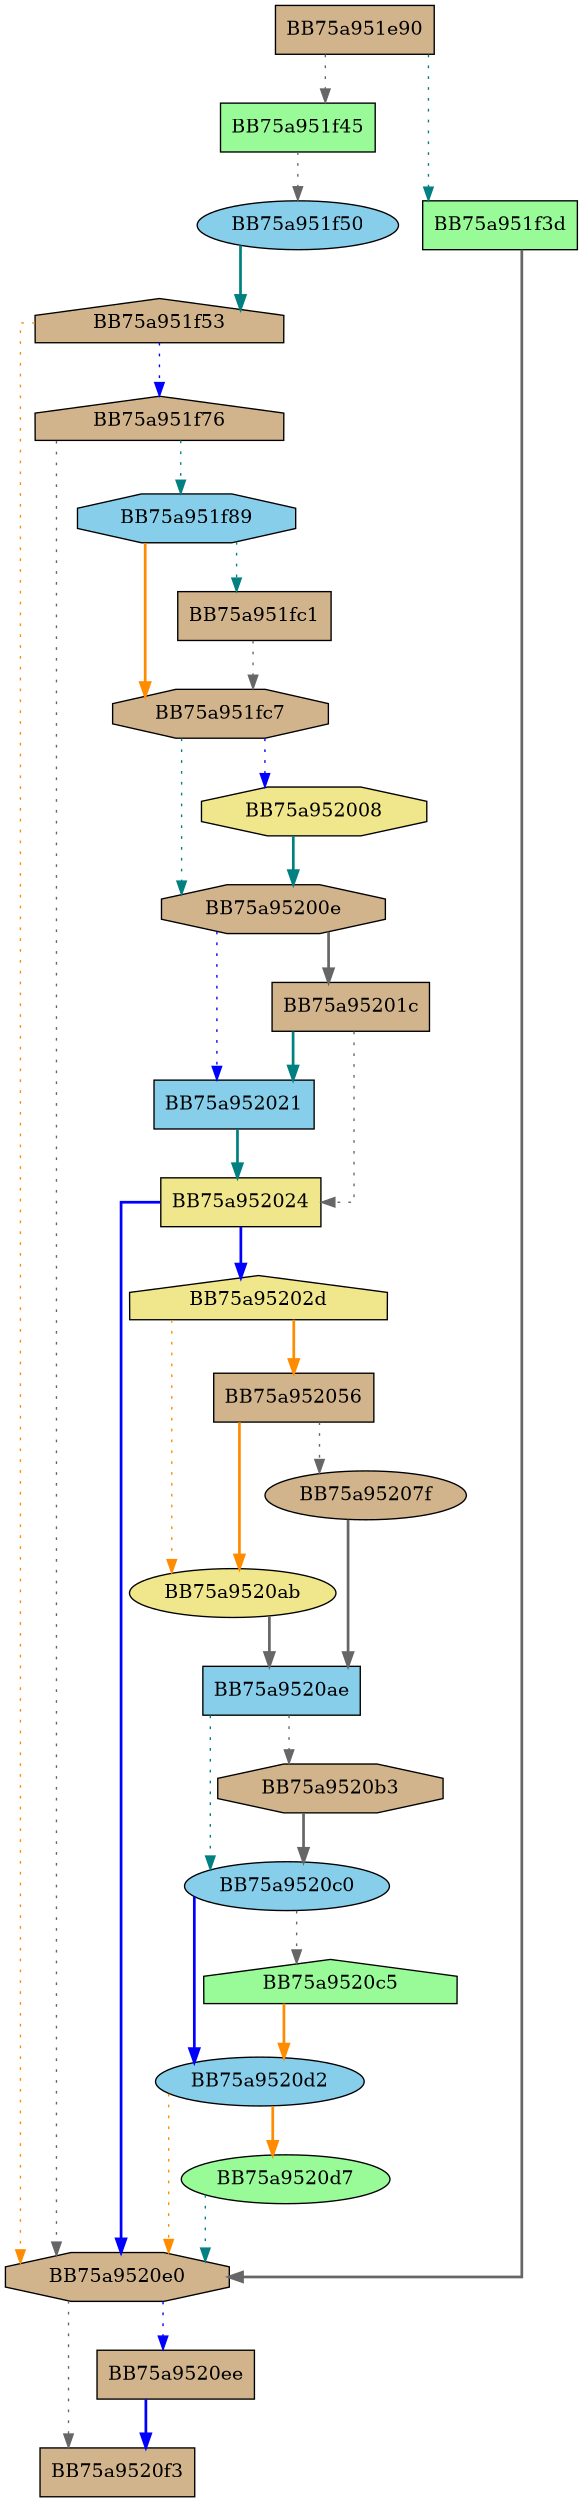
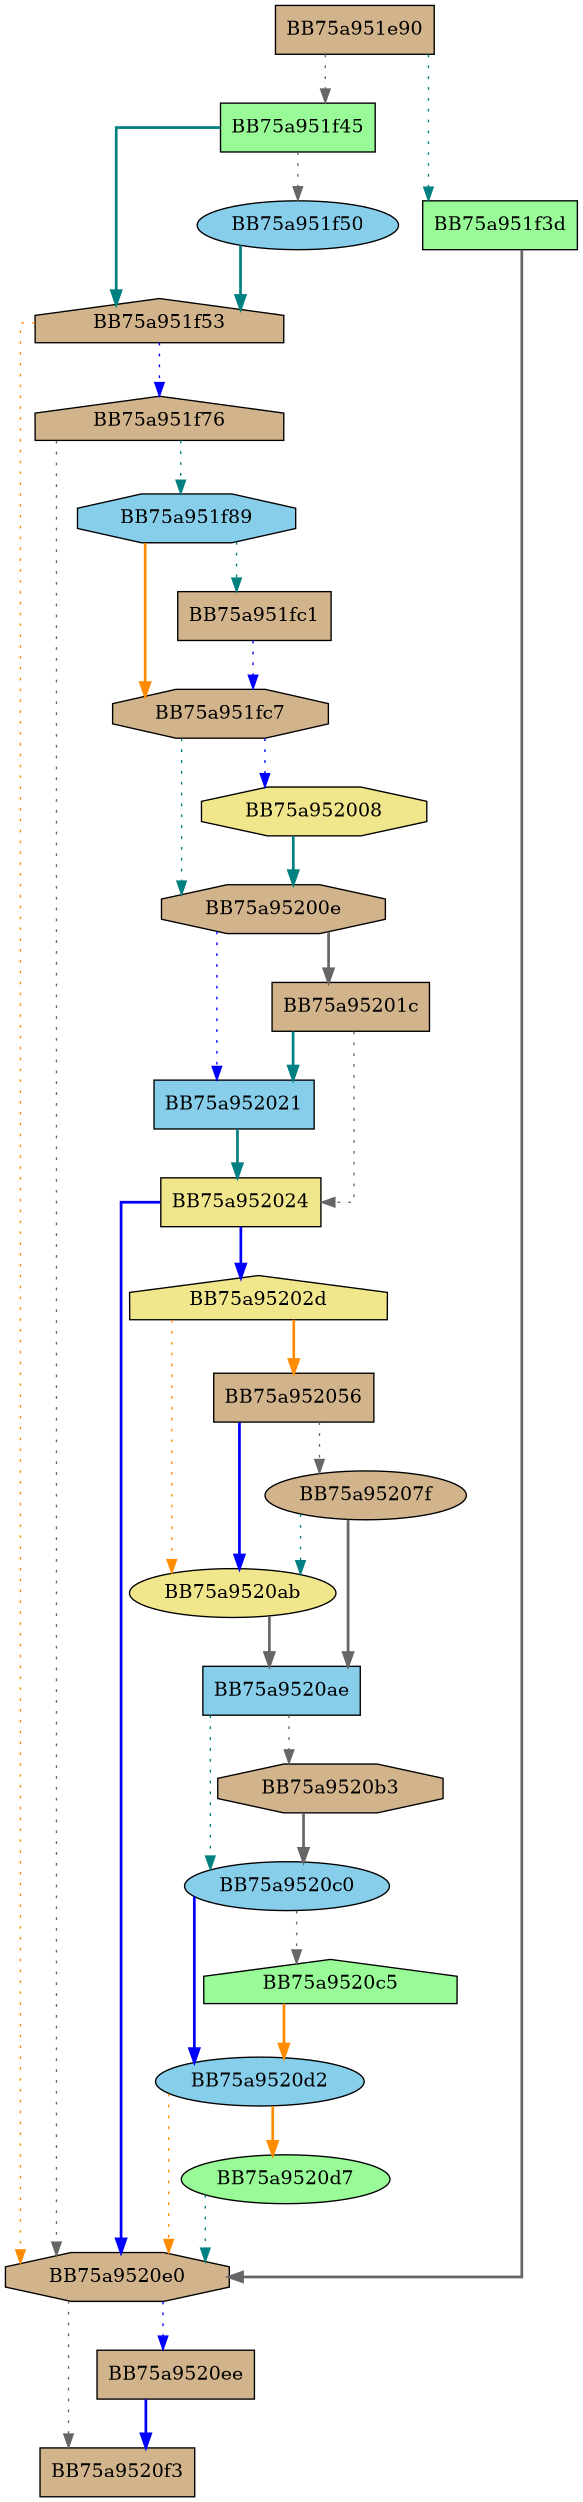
edge "BB75a951f45" -> "BB75a951f53": added
edge "BB75a951fc1" -> "BB75a951fc7": color gray40 -> blue
edge "BB75a952056" -> "BB75a9520ab": color darkorange -> blue
edge "BB75a95207f" -> "BB75a9520ab": added
